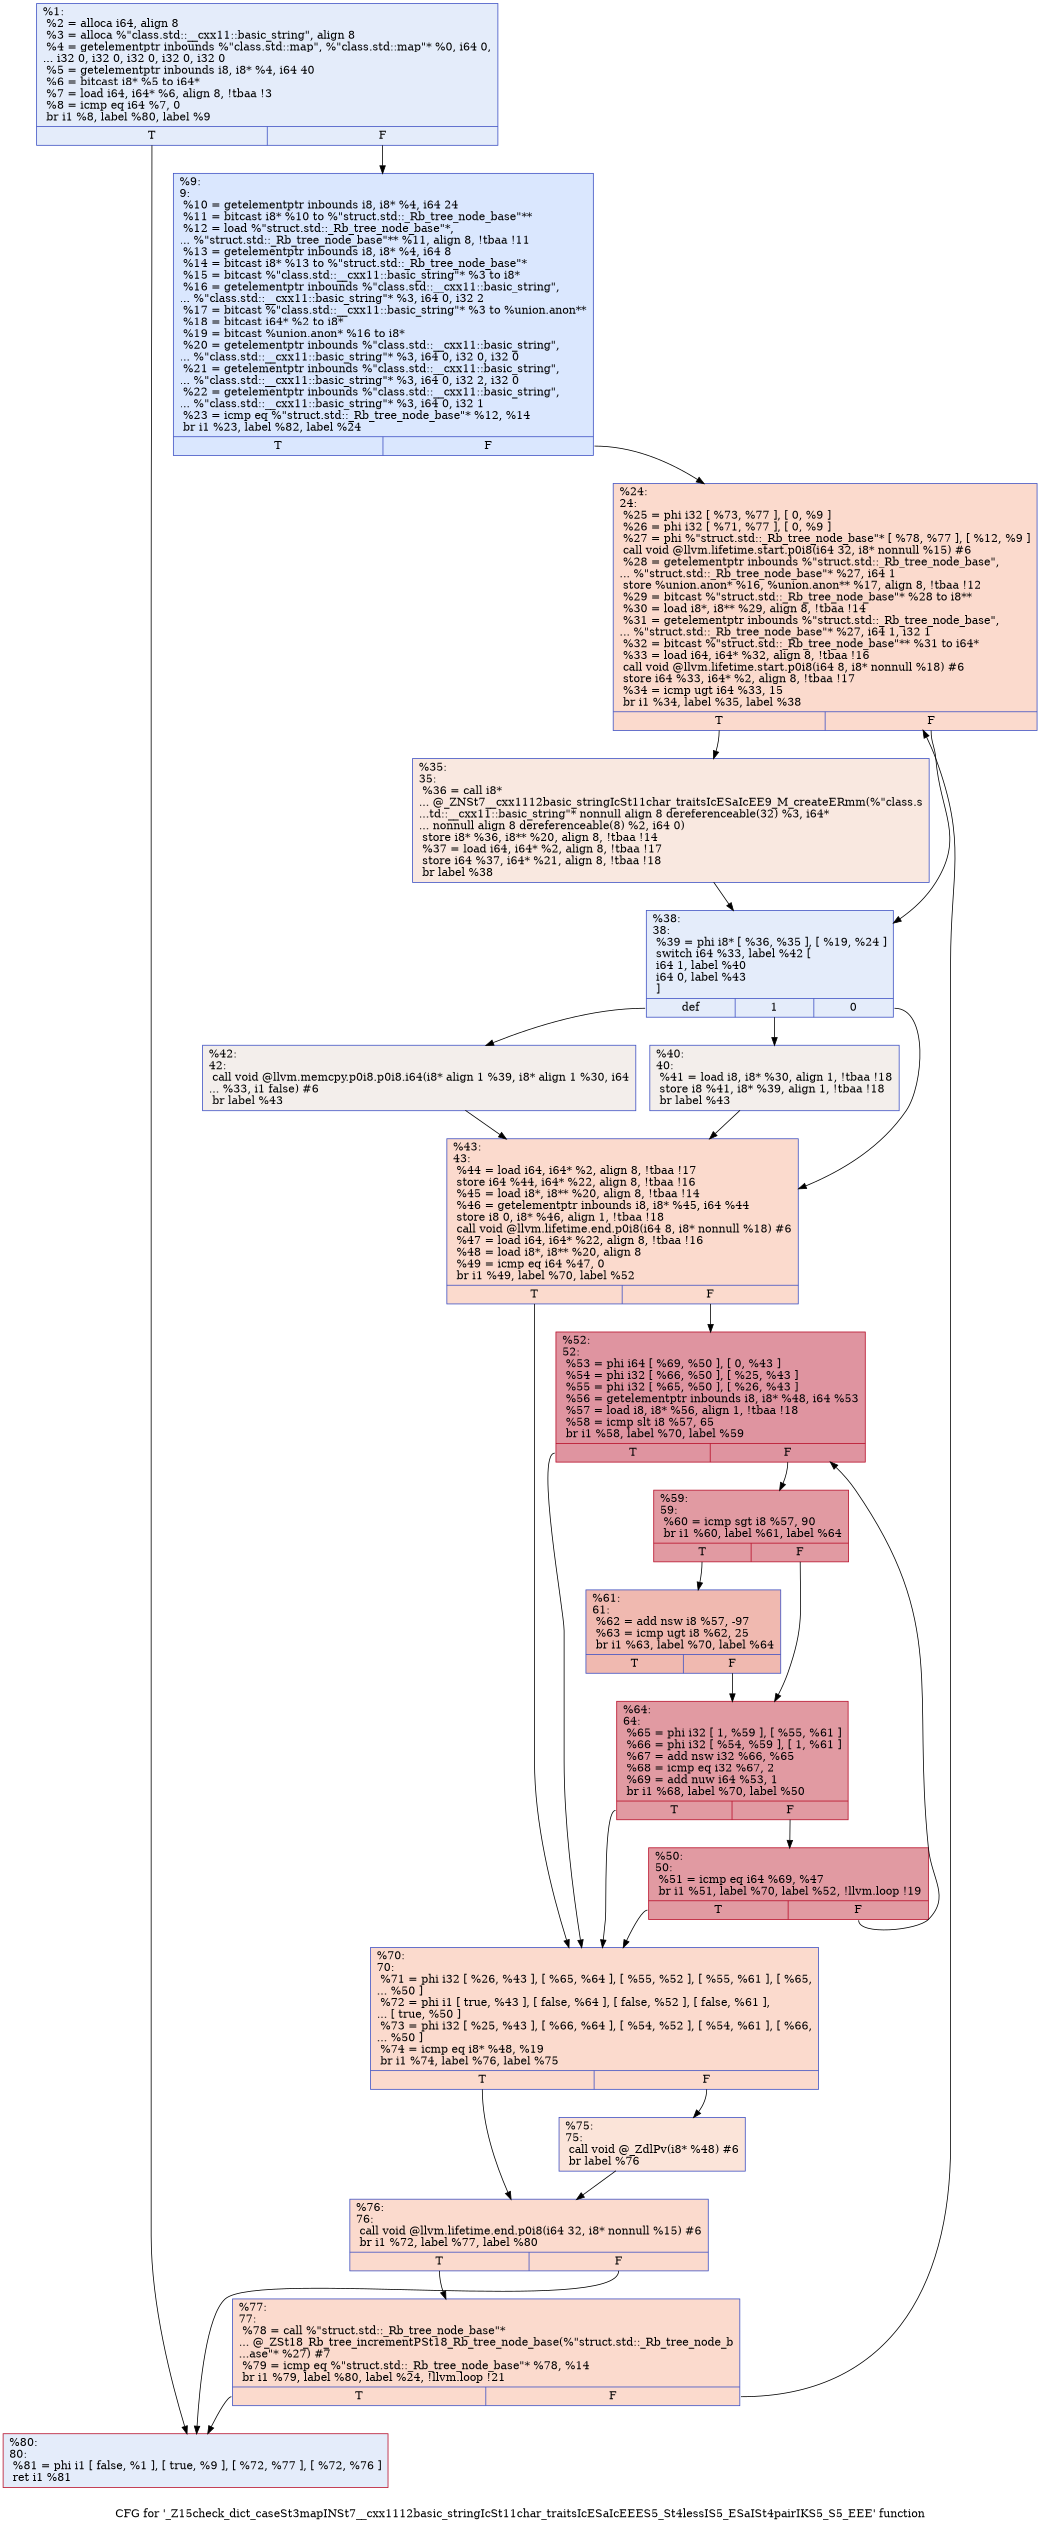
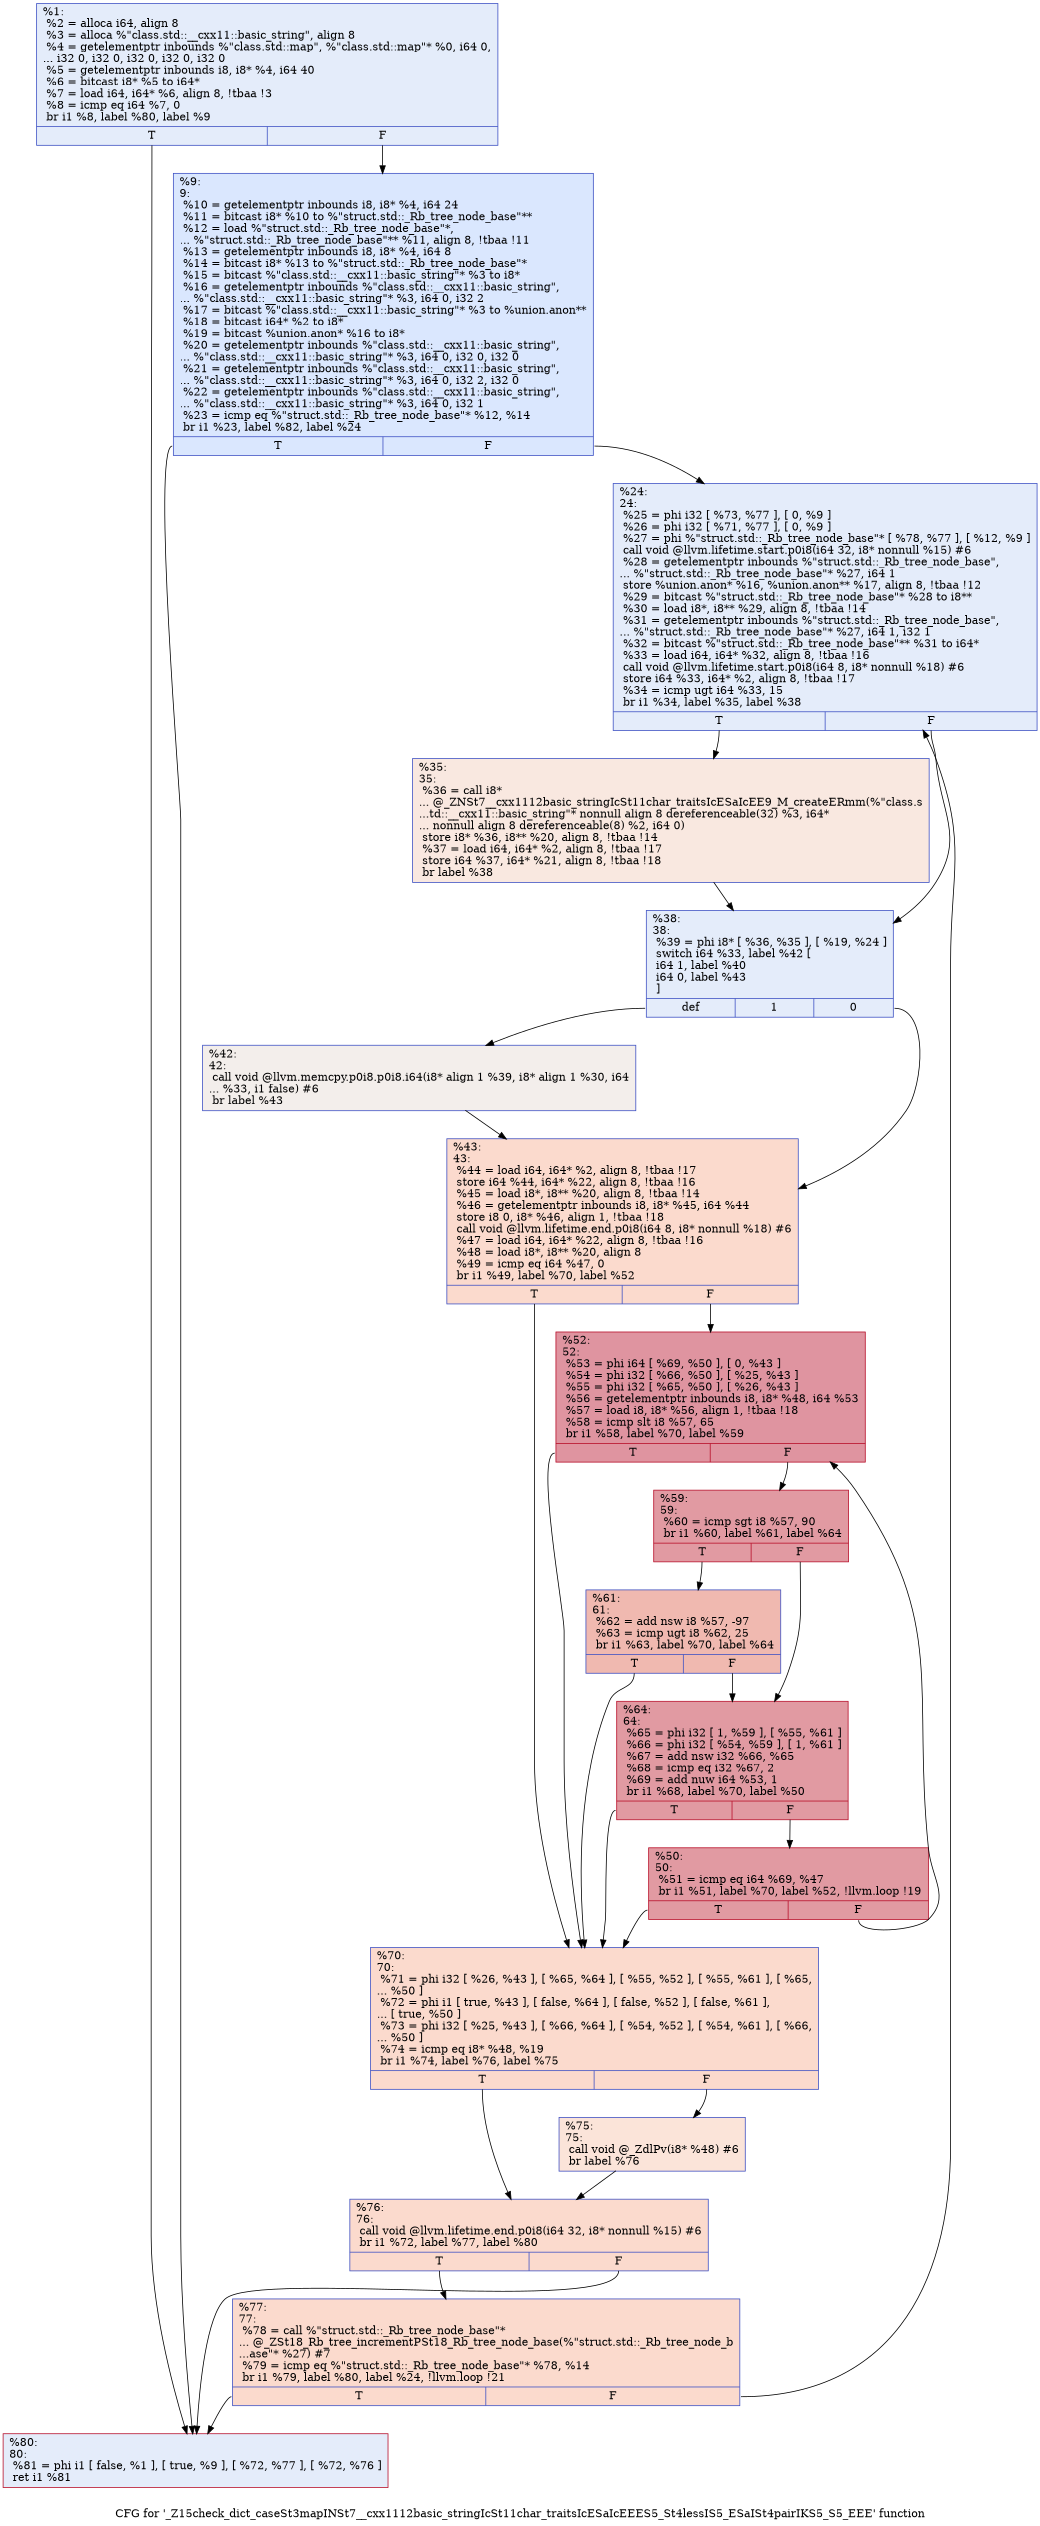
node "%24:": fillcolor #f7ac8e70 -> #c1d4f470
node "%40:": removed
edge "%9:" -> "%80:": added
edge "%61:" -> "%70:": added
